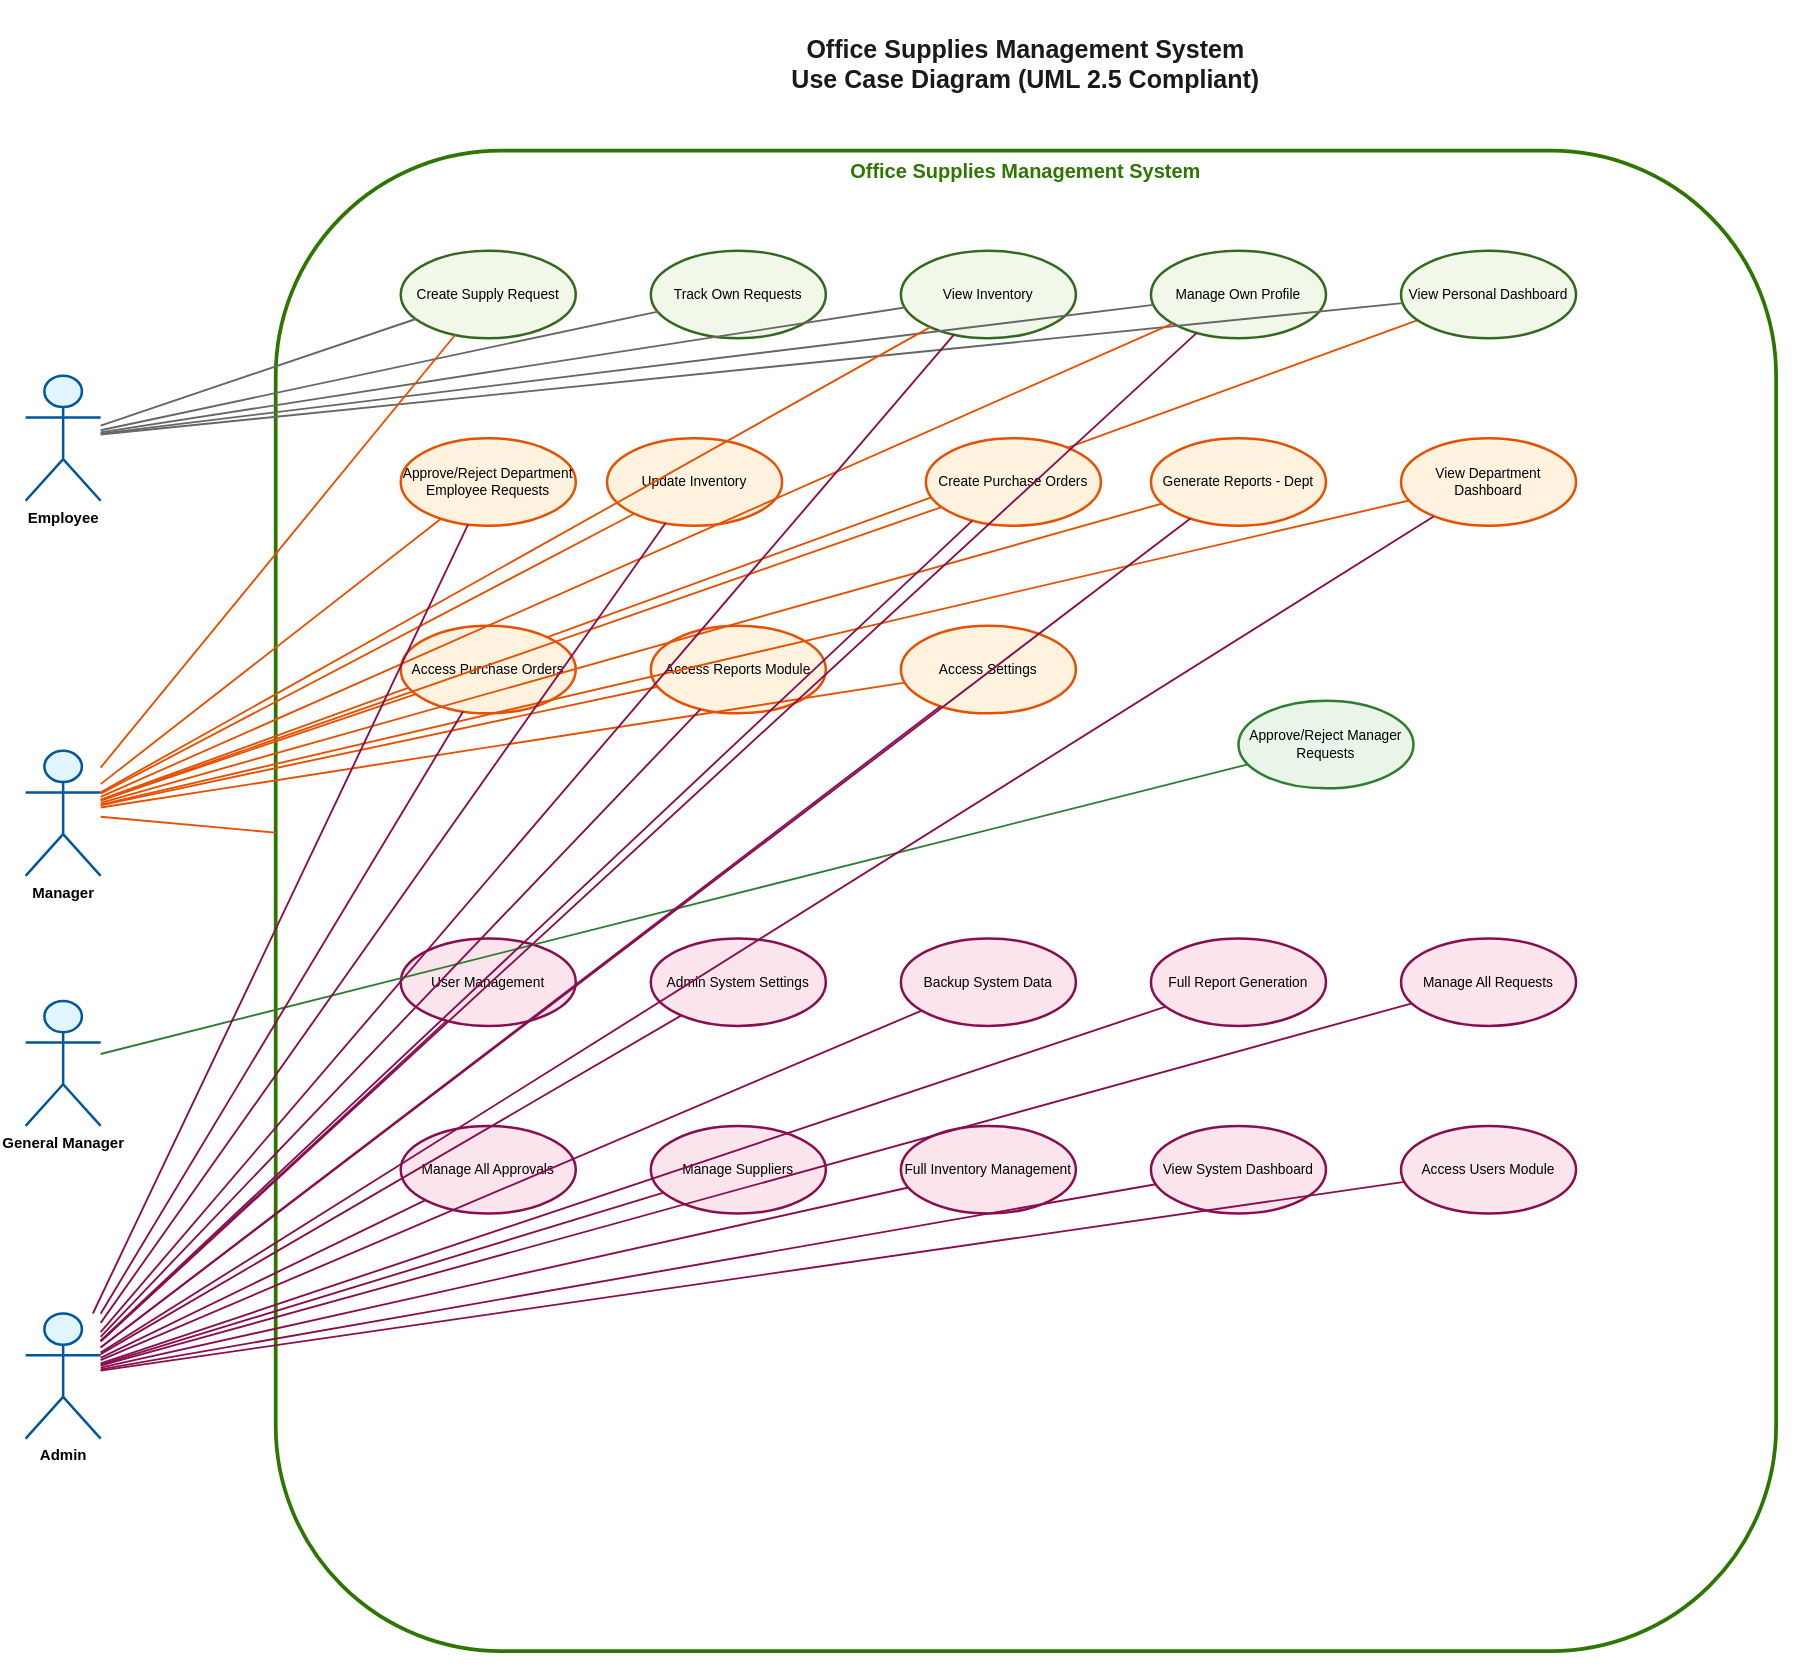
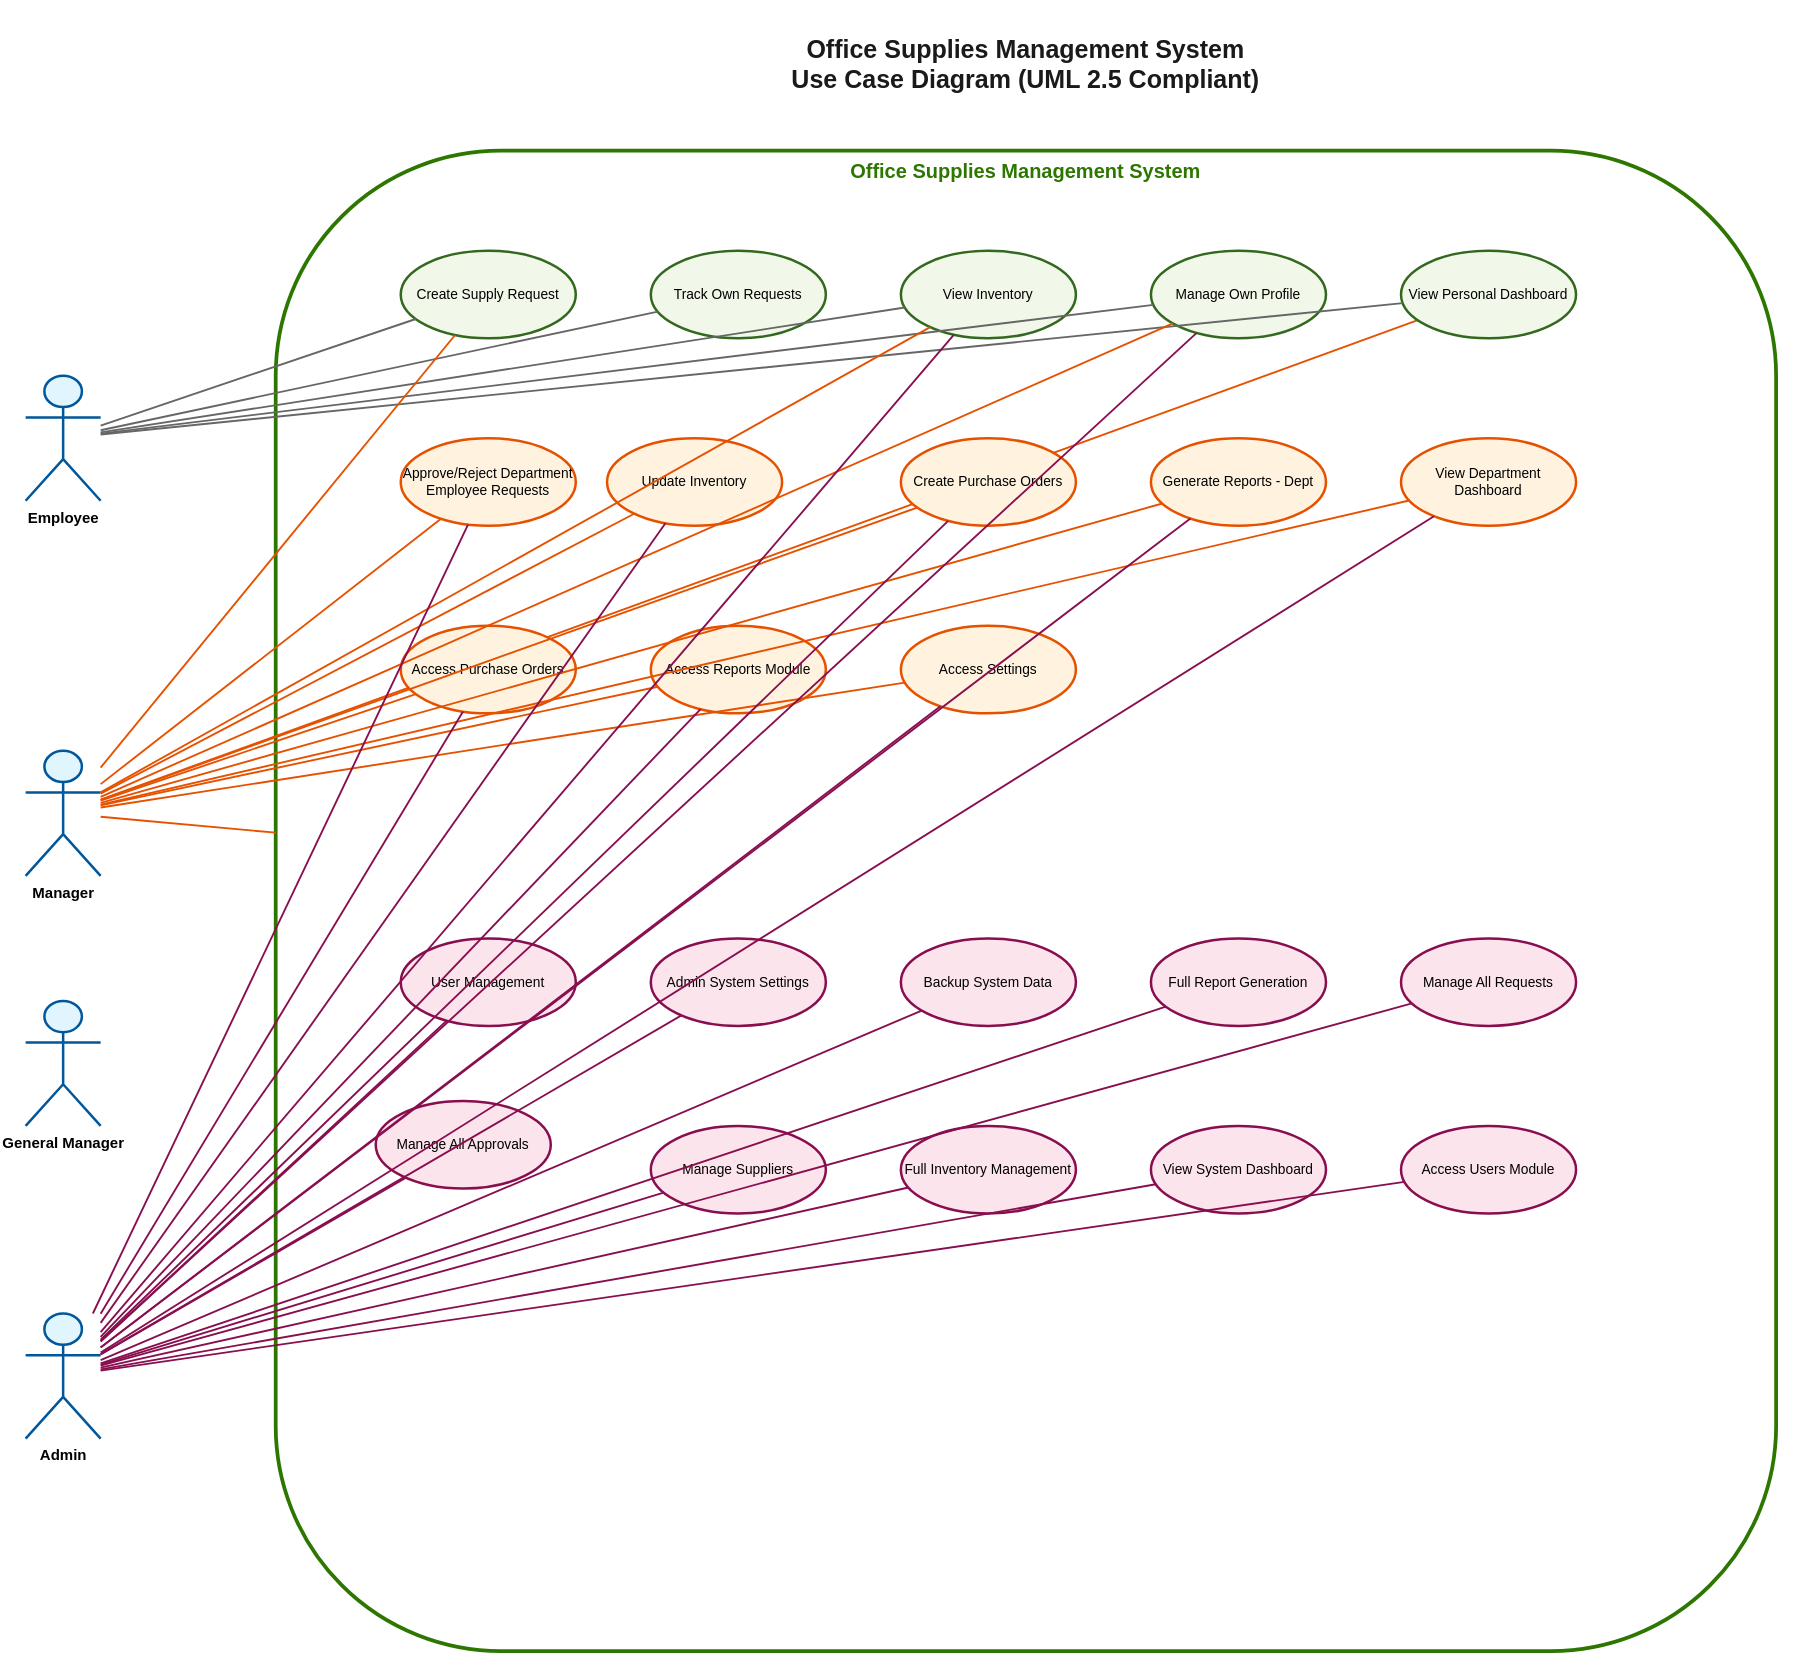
node "Create Purchase Orders": moved (1013, 482) -> (988, 482)
node "Approve/Reject Manager Requests": removed
edge "Approve/Reject Manager Requests" -- "General Manager": removed
node "Manage All Approvals": moved (488, 1169) -> (463, 1144)
